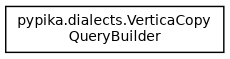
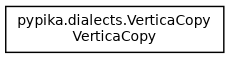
node "pypika.dialects.VerticaCopy QueryBuilder": label "pypika.dialects.VerticaCopy QueryBuilder" -> "pypika.dialects.VerticaCopy VerticaCopy"
